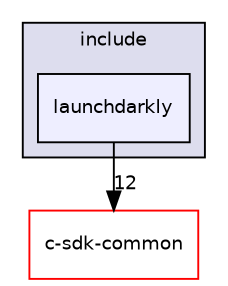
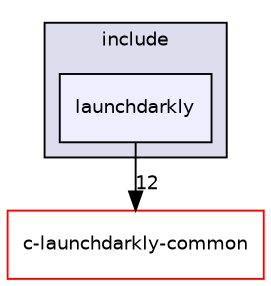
node "c-sdk-common": label "c-sdk-common" -> "c-launchdarkly-common"
